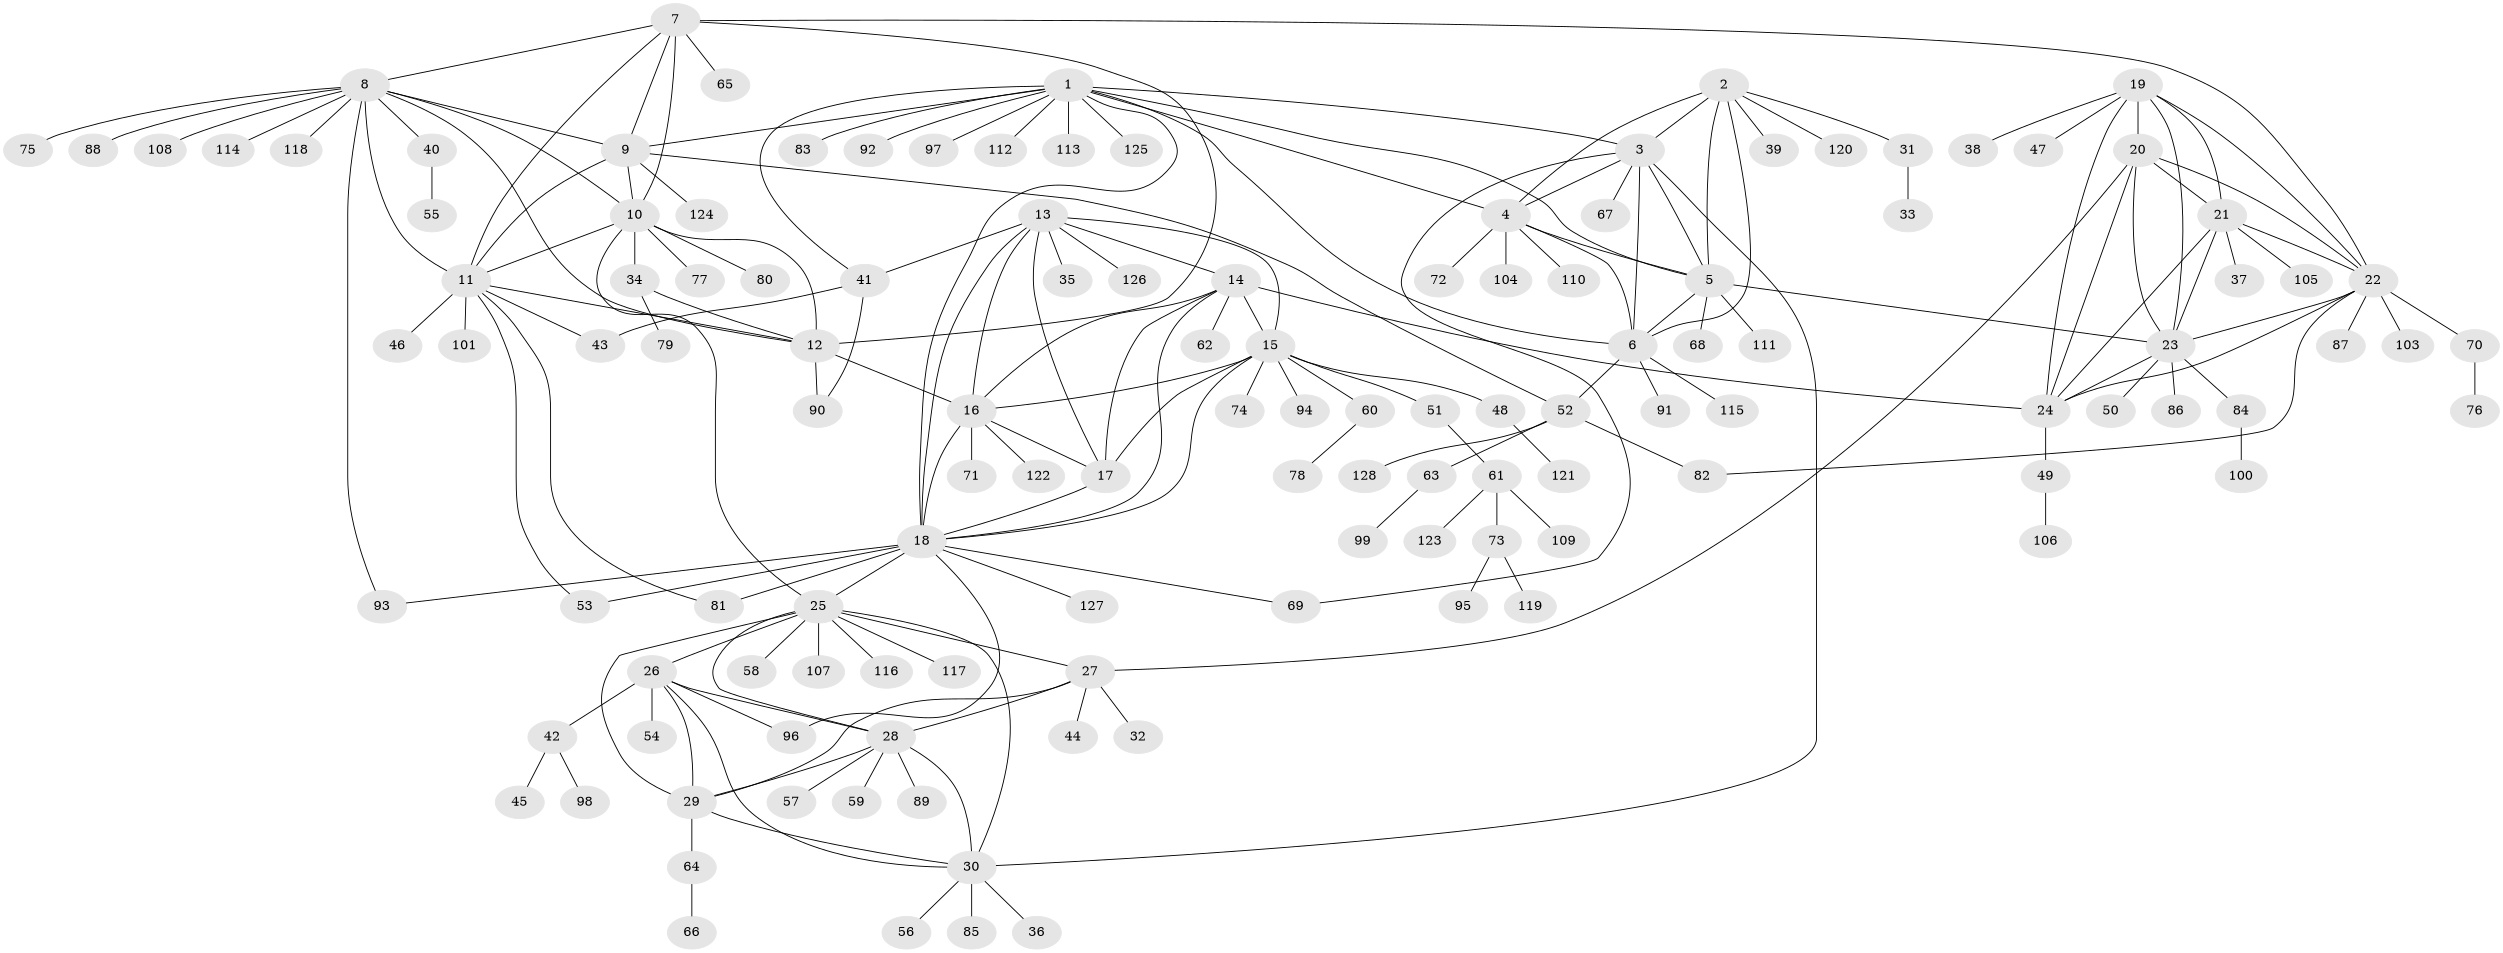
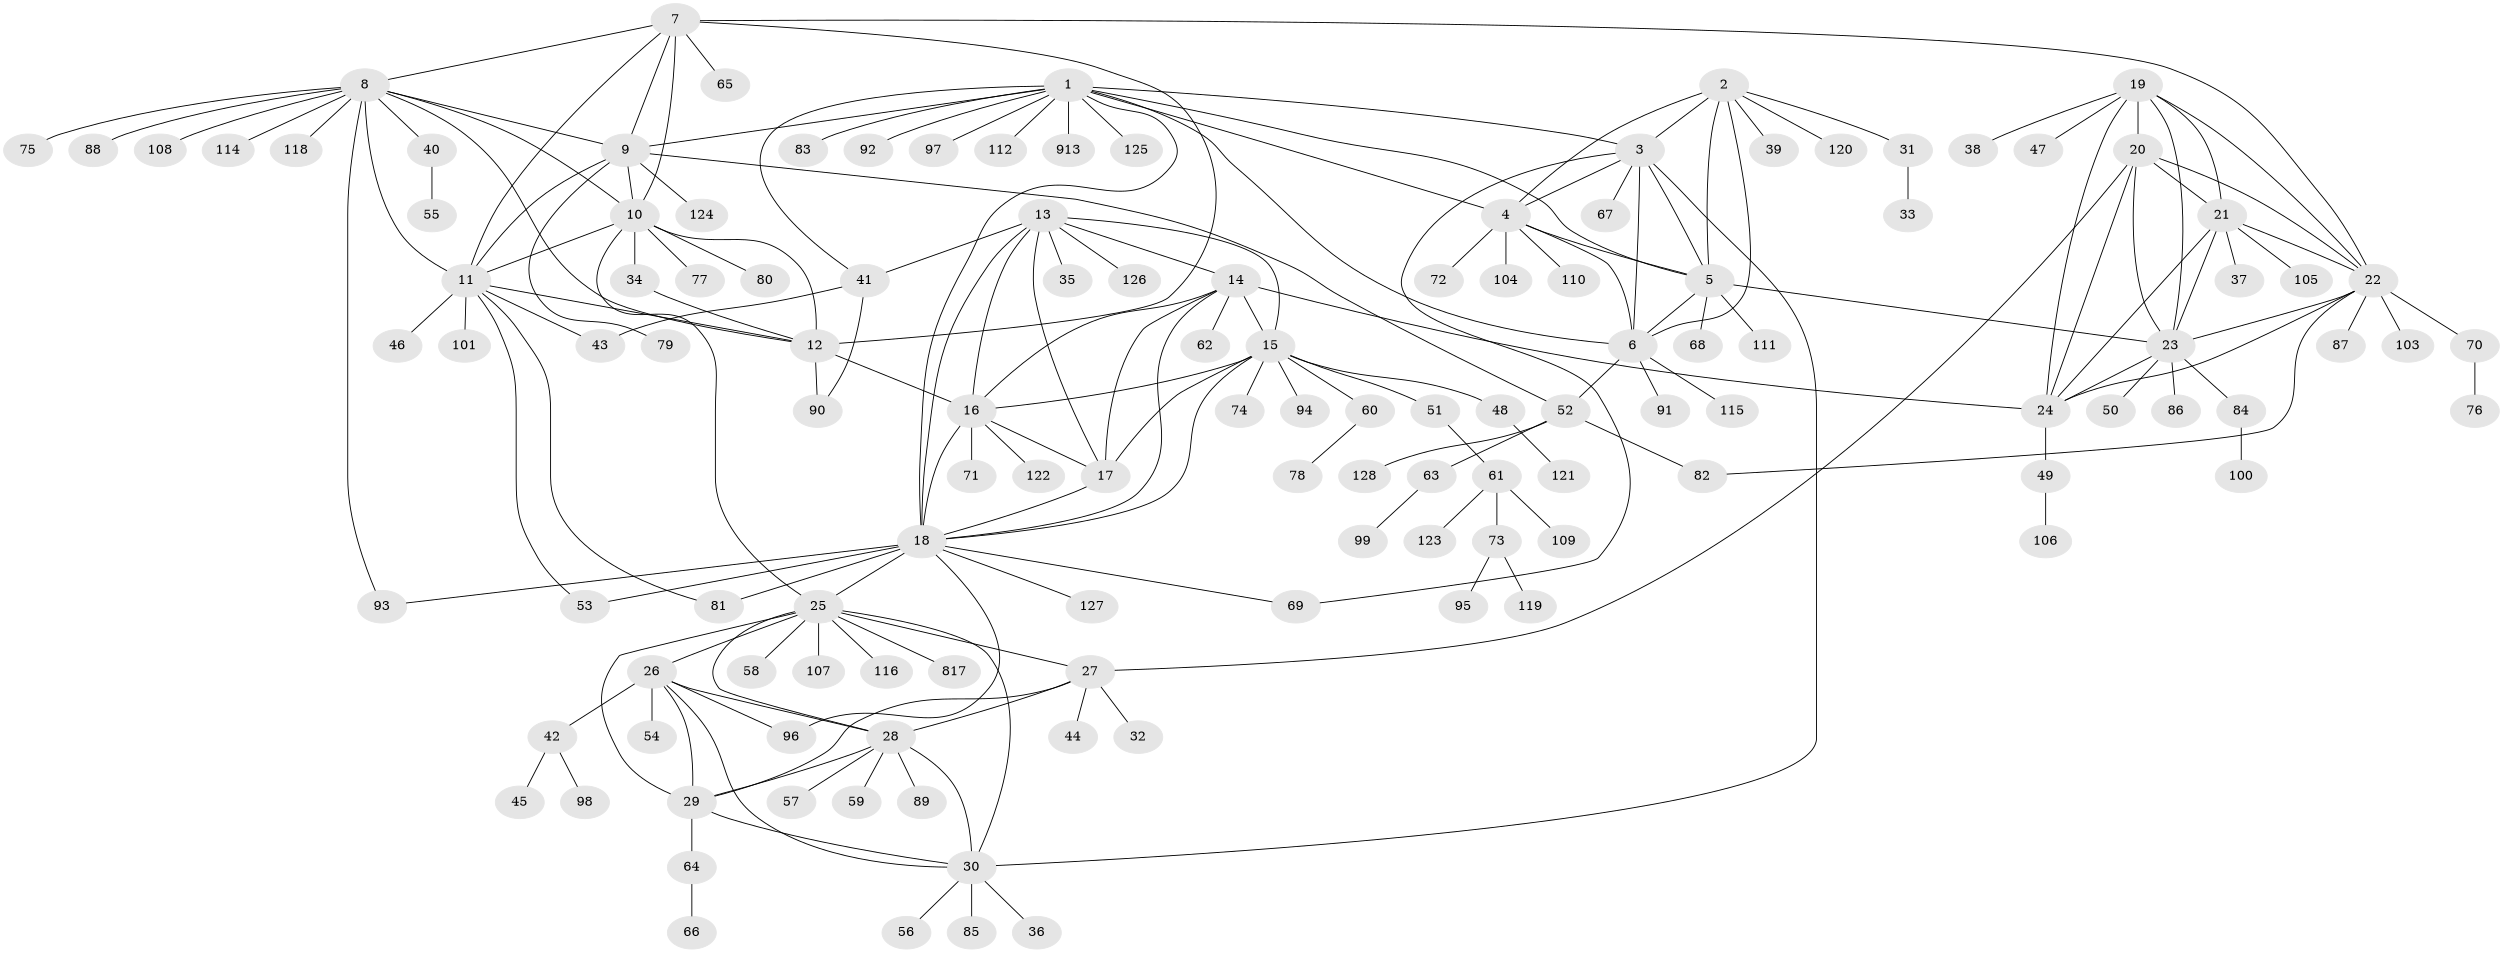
node "113": label "113" -> "913"
edge "34" -- "79": now "9" -- "79"
node "117": label "117" -> "817"
